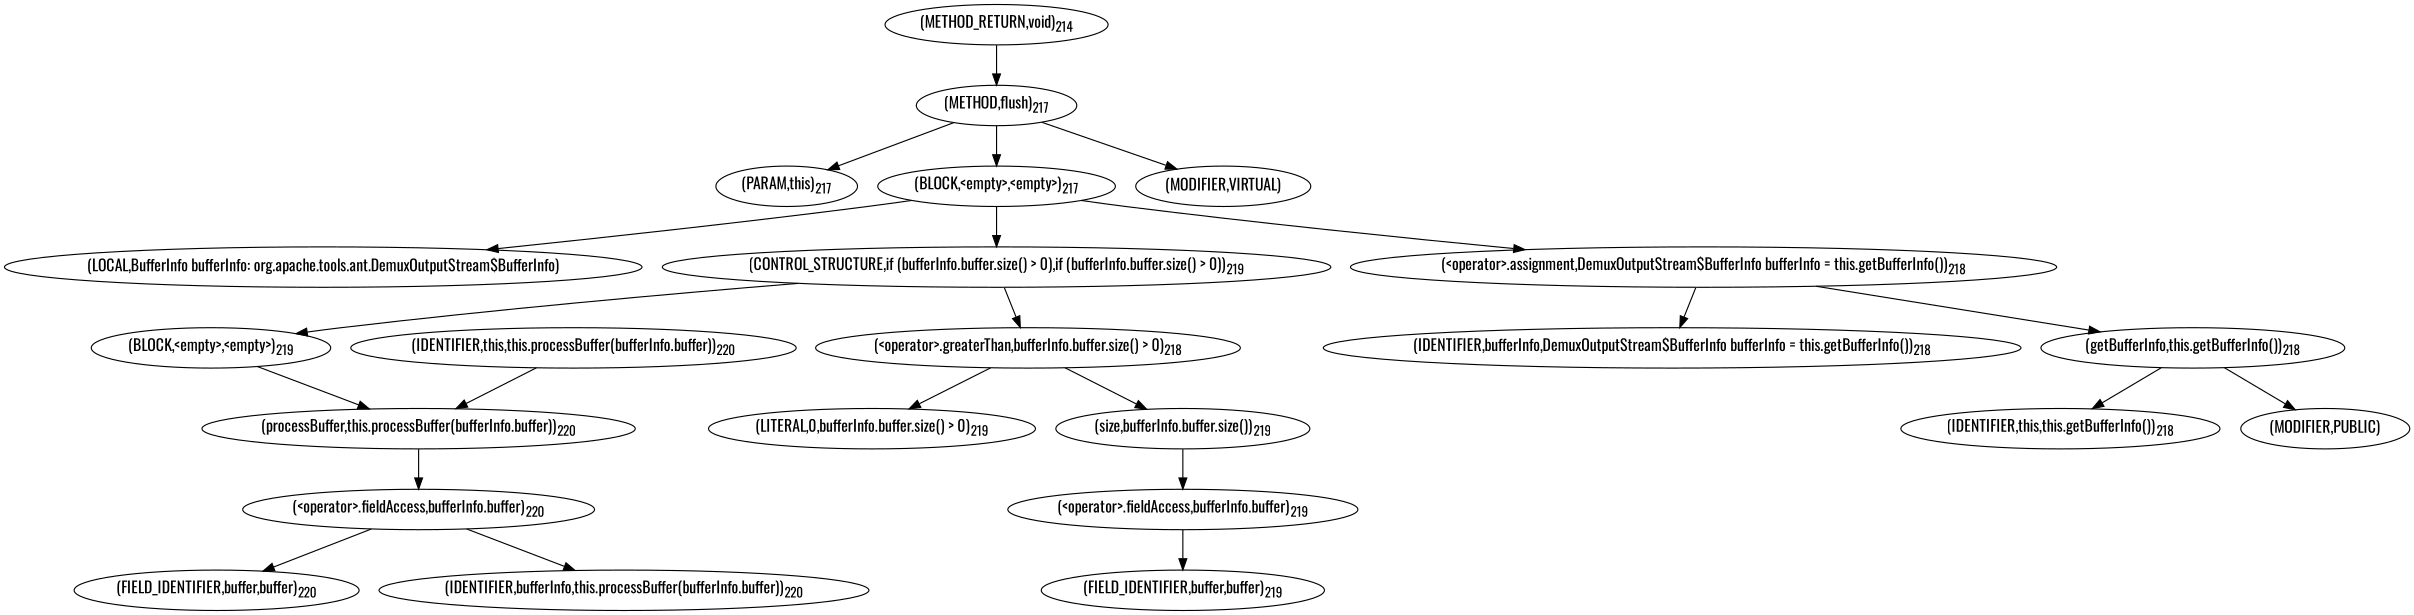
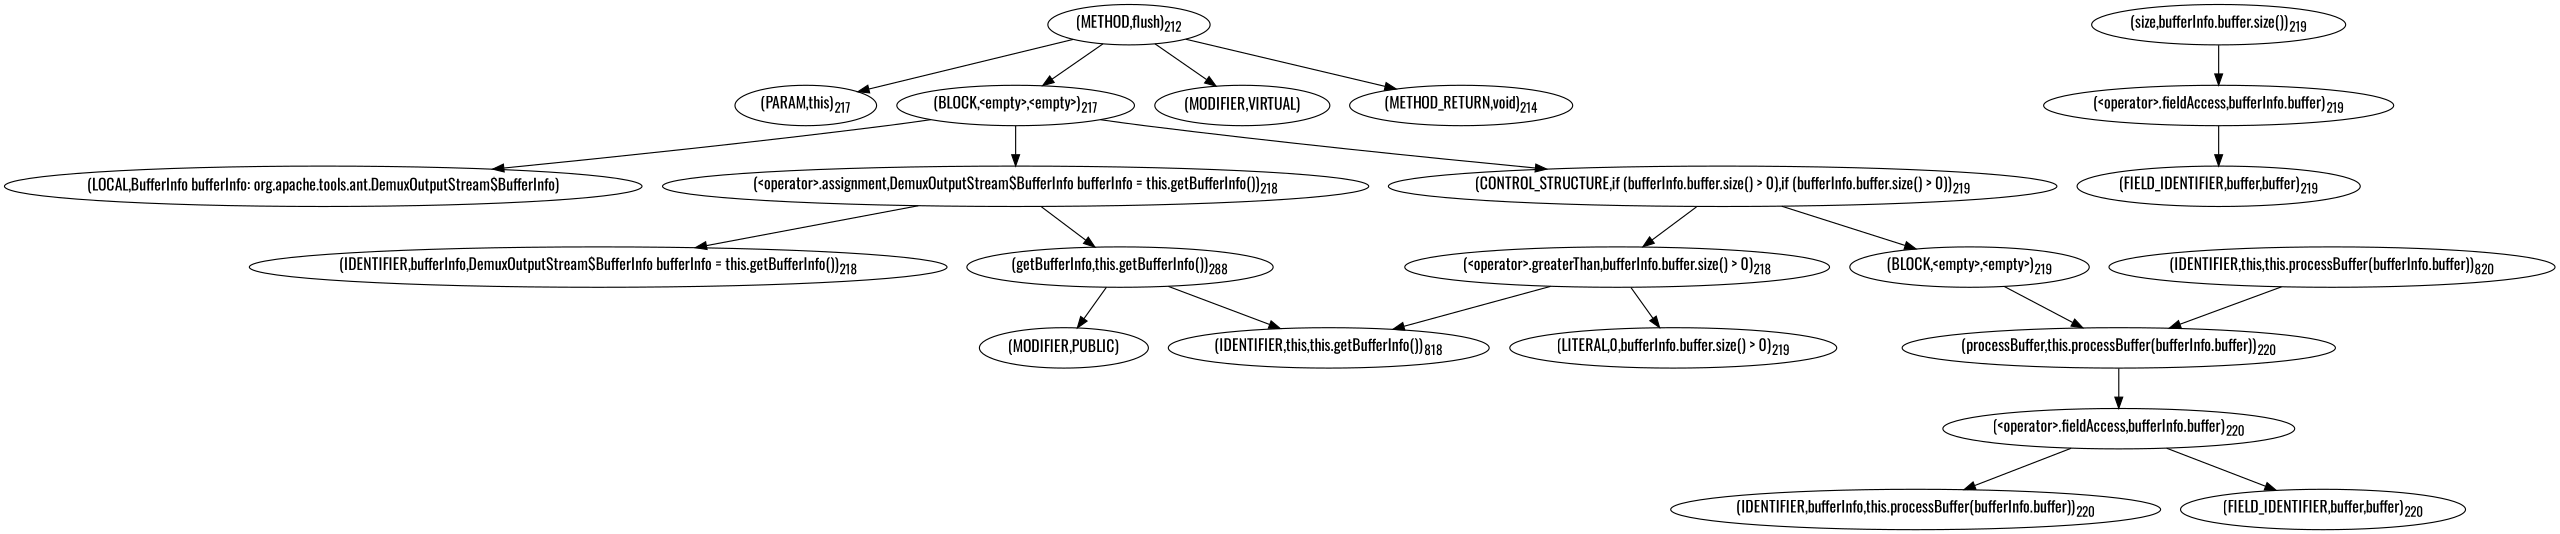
edge "(METHOD_RETURN,void)" -> "(METHOD,flush)": reversed
node "(METHOD,flush)": text "217" -> "212"
node "(IDENTIFIER,this,this.processBuffer(bufferInfo.buffer))": text "220" -> "820"
node "(getBufferInfo,this.getBufferInfo())": text "218" -> "288"
edge "(<operator>.greaterThan,bufferInfo.buffer.size() > 0)" -> "(size,bufferInfo.buffer.size())": now "(<operator>.greaterThan,bufferInfo.buffer.size() > 0)" -> "(IDENTIFIER,this,this.getBufferInfo())"
node "(IDENTIFIER,this,this.getBufferInfo())": text "218" -> "818"
